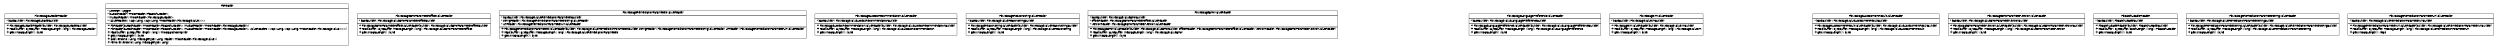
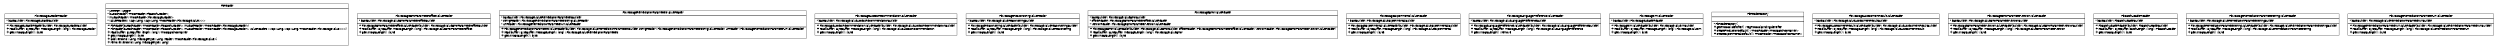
node "PbMessageImValueReader": text "- baseBuilder : PbMessageValueImBuilder" -> "- baseBuilder : PbMessageHeaderReader"
node "PbMessageExperimentalValueReader": added
node "PbReaderFactory": added
node "PbMessageLanguagePreferenceValueReader": text "+ getMinDataLength() : byte" -> "+ getMinDataLength() : remove"
node "PbMessageRemediationParameterUriValueReader": text "+ getMinDataLength() : read" -> "+ getMinDataLength() : byte"
